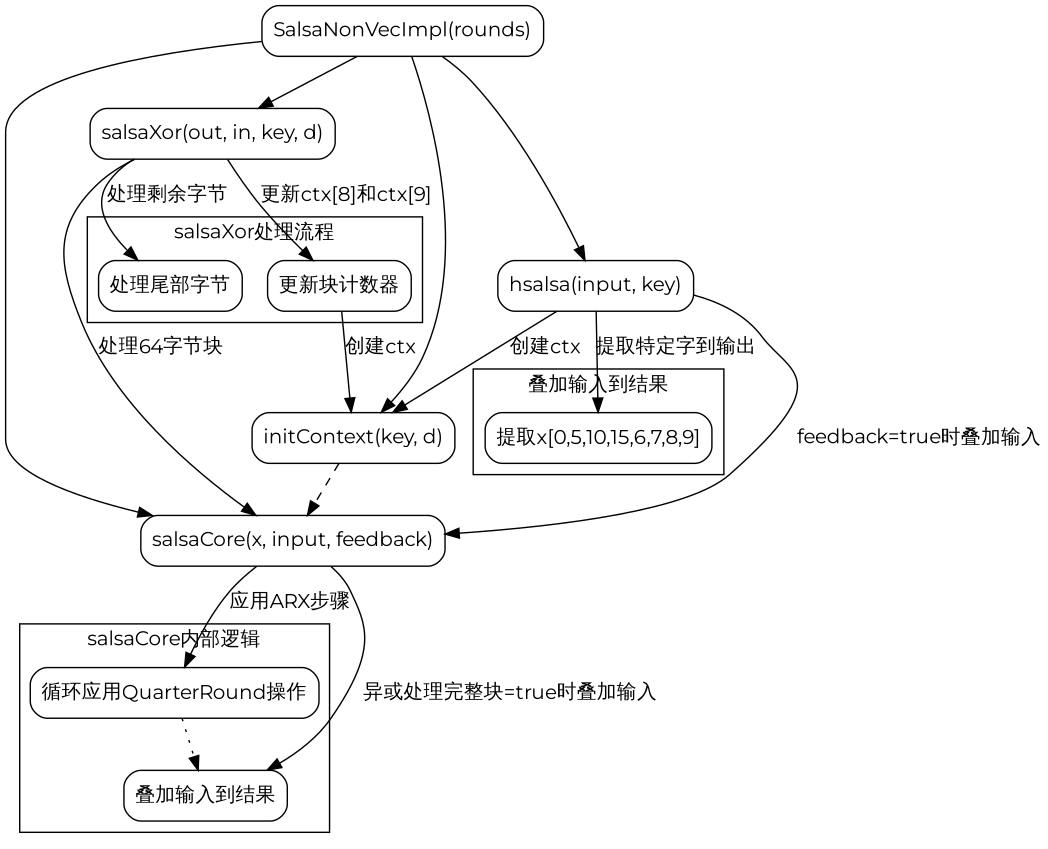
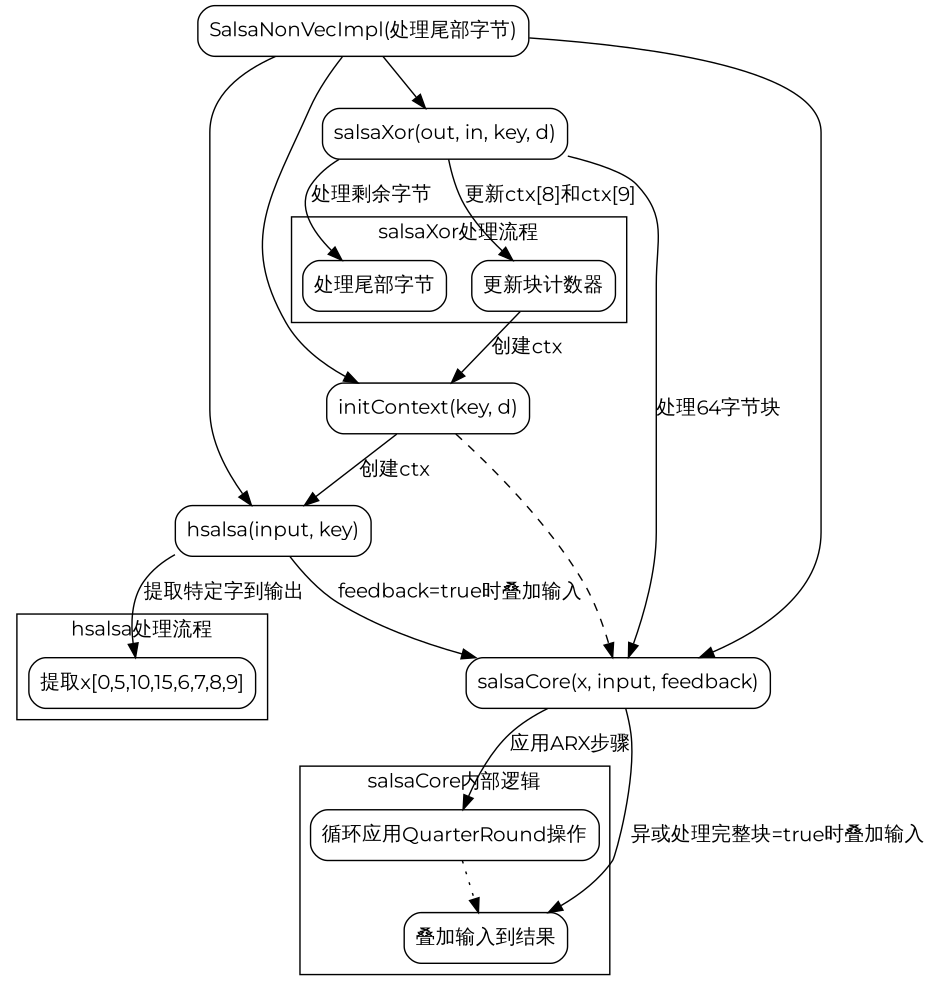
node "SalsaNonVecImpl(rounds)": label "SalsaNonVecImpl(rounds)" -> "SalsaNonVecImpl(处理尾部字节)"
edge "hsalsa(input, key)" -> "initContext(key, d)": reversed
cluster "叠加输入到结果": label "叠加输入到结果" -> "hsalsa处理流程"
